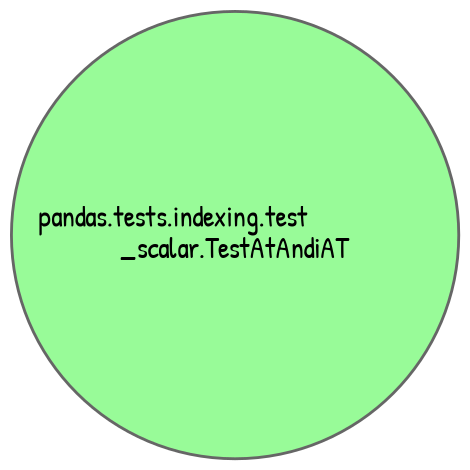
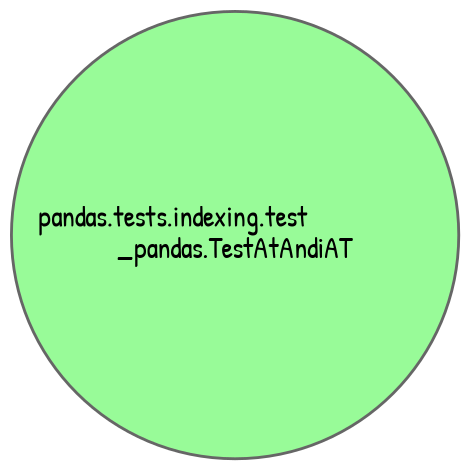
node "pandas.tests.indexing.test _scalar.TestAtAndiAT": label "pandas.tests.indexing.test _scalar.TestAtAndiAT" -> "pandas.tests.indexing.test _pandas.TestAtAndiAT"
